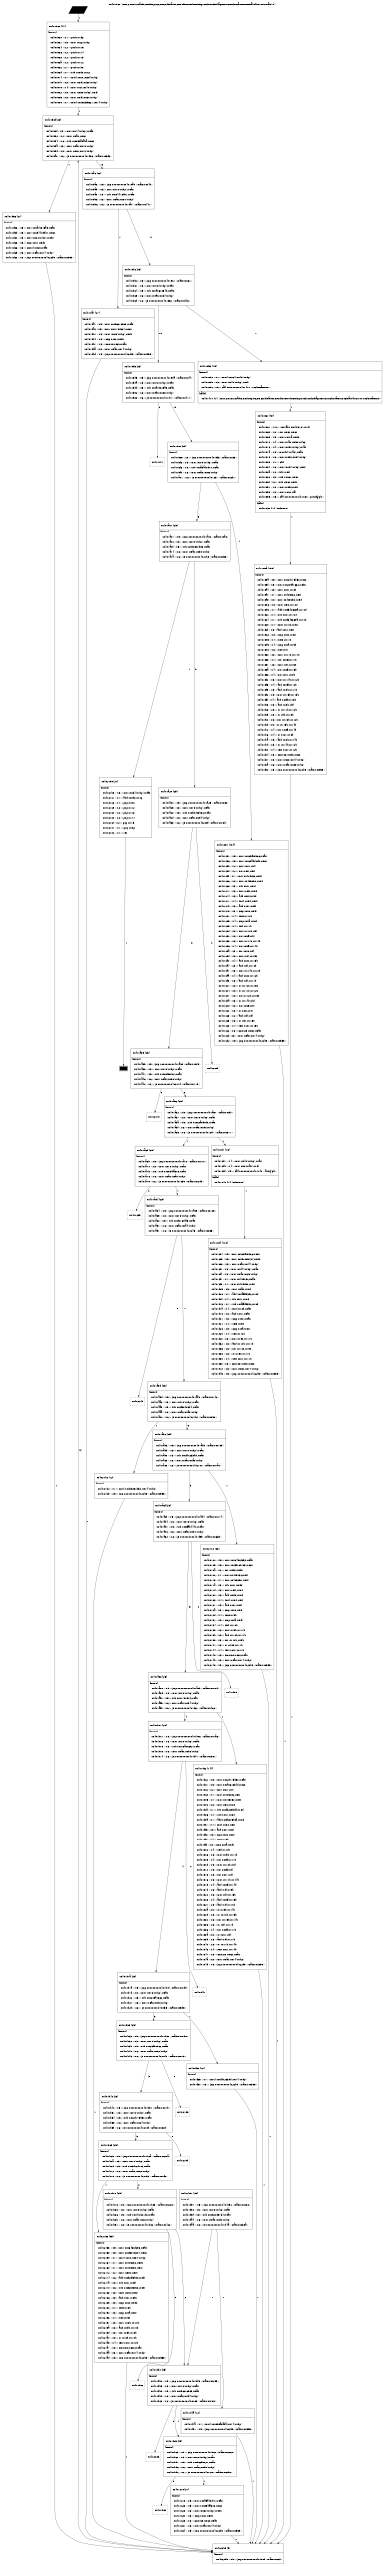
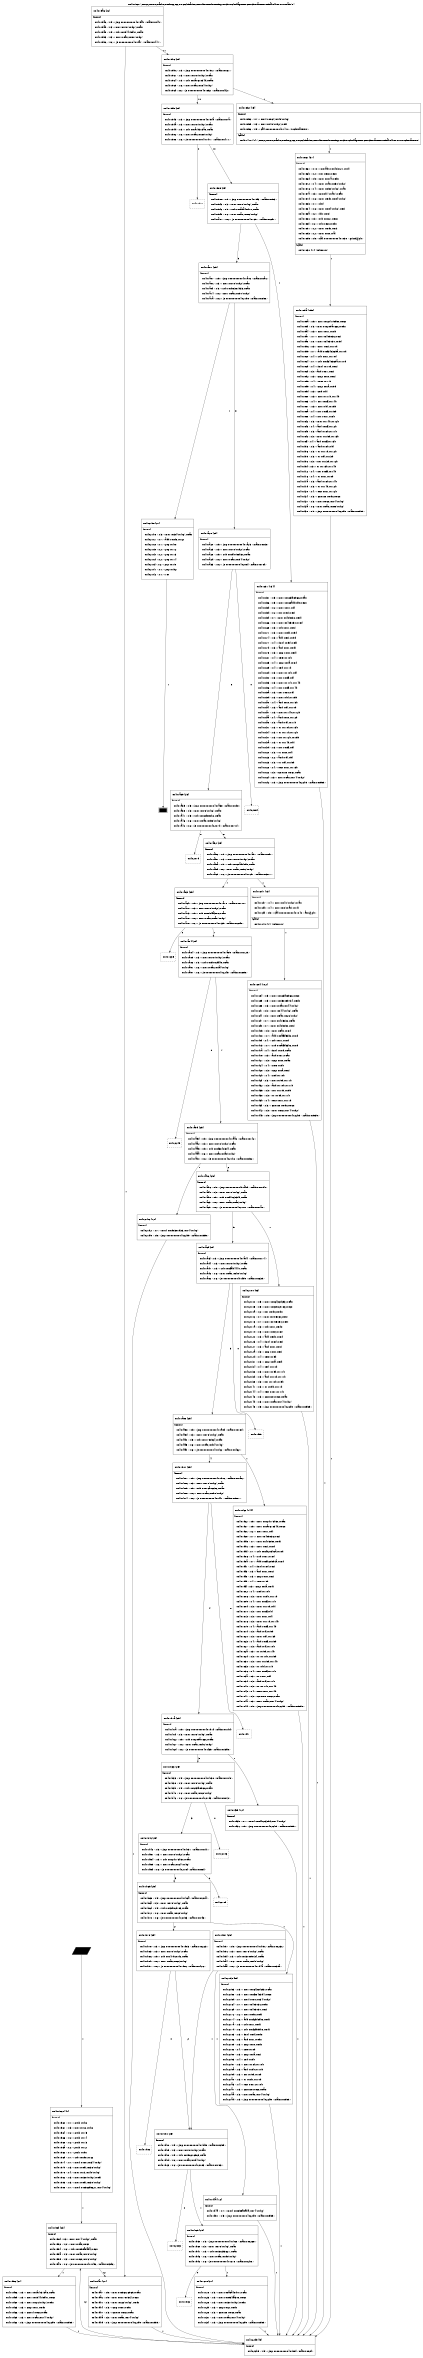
edge "0x40198f [23]" -> "0x4019a6 [22]": now "0x40198f [23]" -> "0x401da7 [27]"
